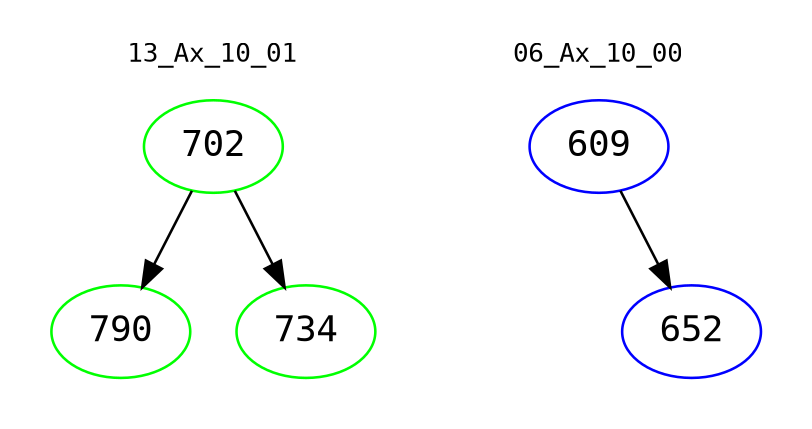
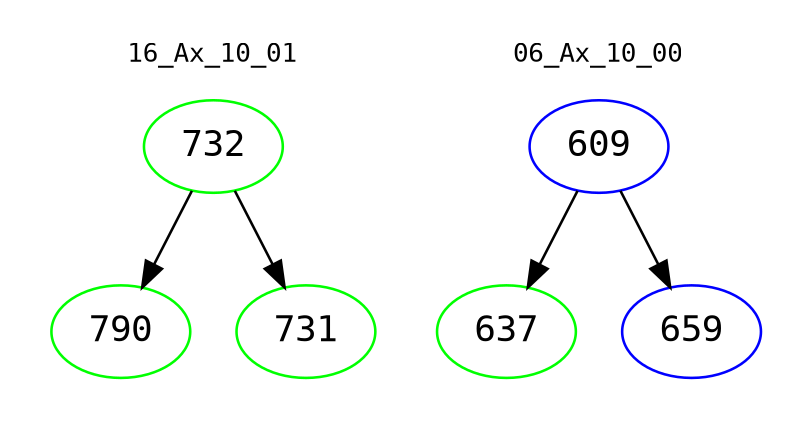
cluster "13_Ax_10_01": label "13_Ax_10_01" -> "16_Ax_10_01"
node "702": label "702" -> "732"
node "734": label "734" -> "731"
node "637": added
node "652": label "652" -> "659"
